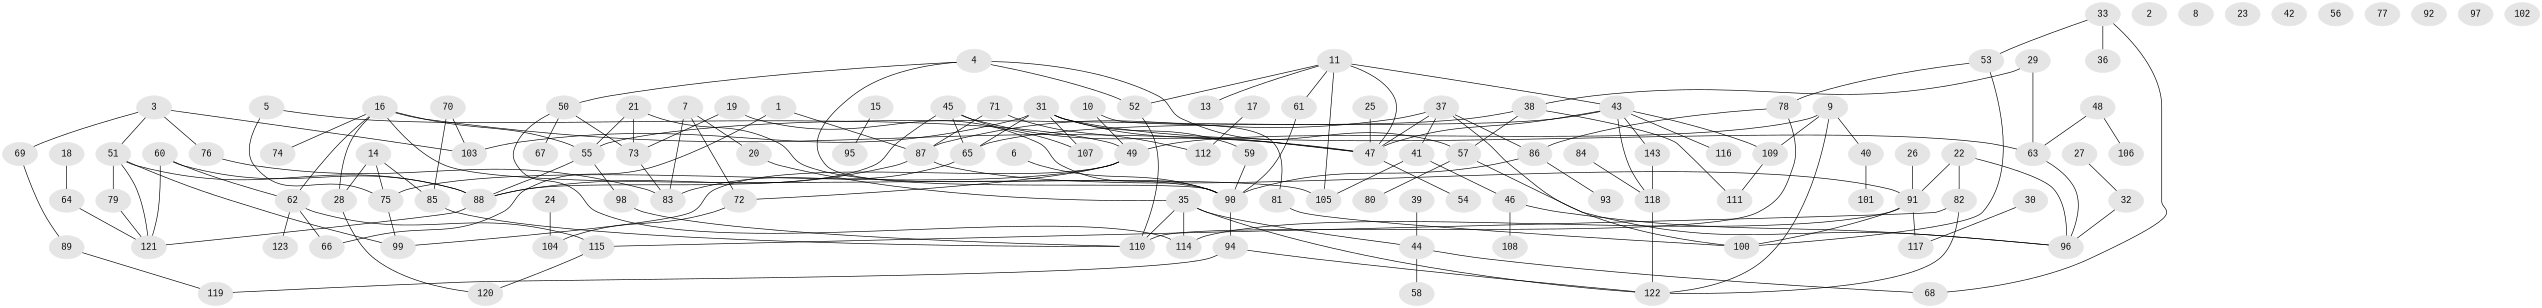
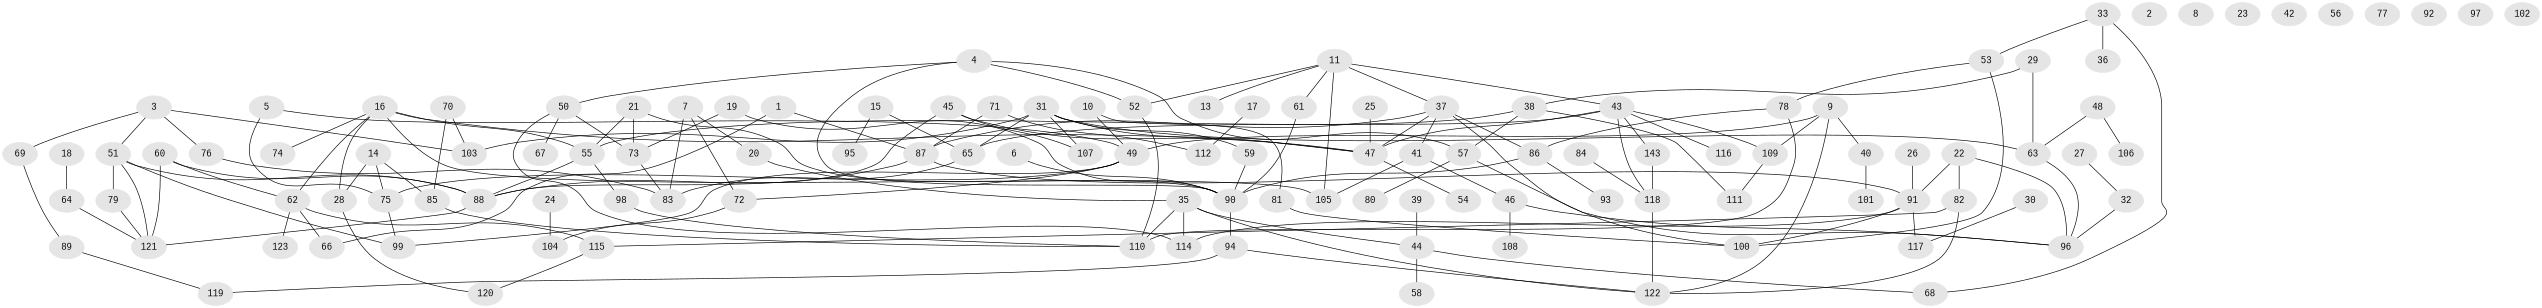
edge "11" -- "47": now "11" -- "37"
edge "45" -- "65": now "15" -- "65"
